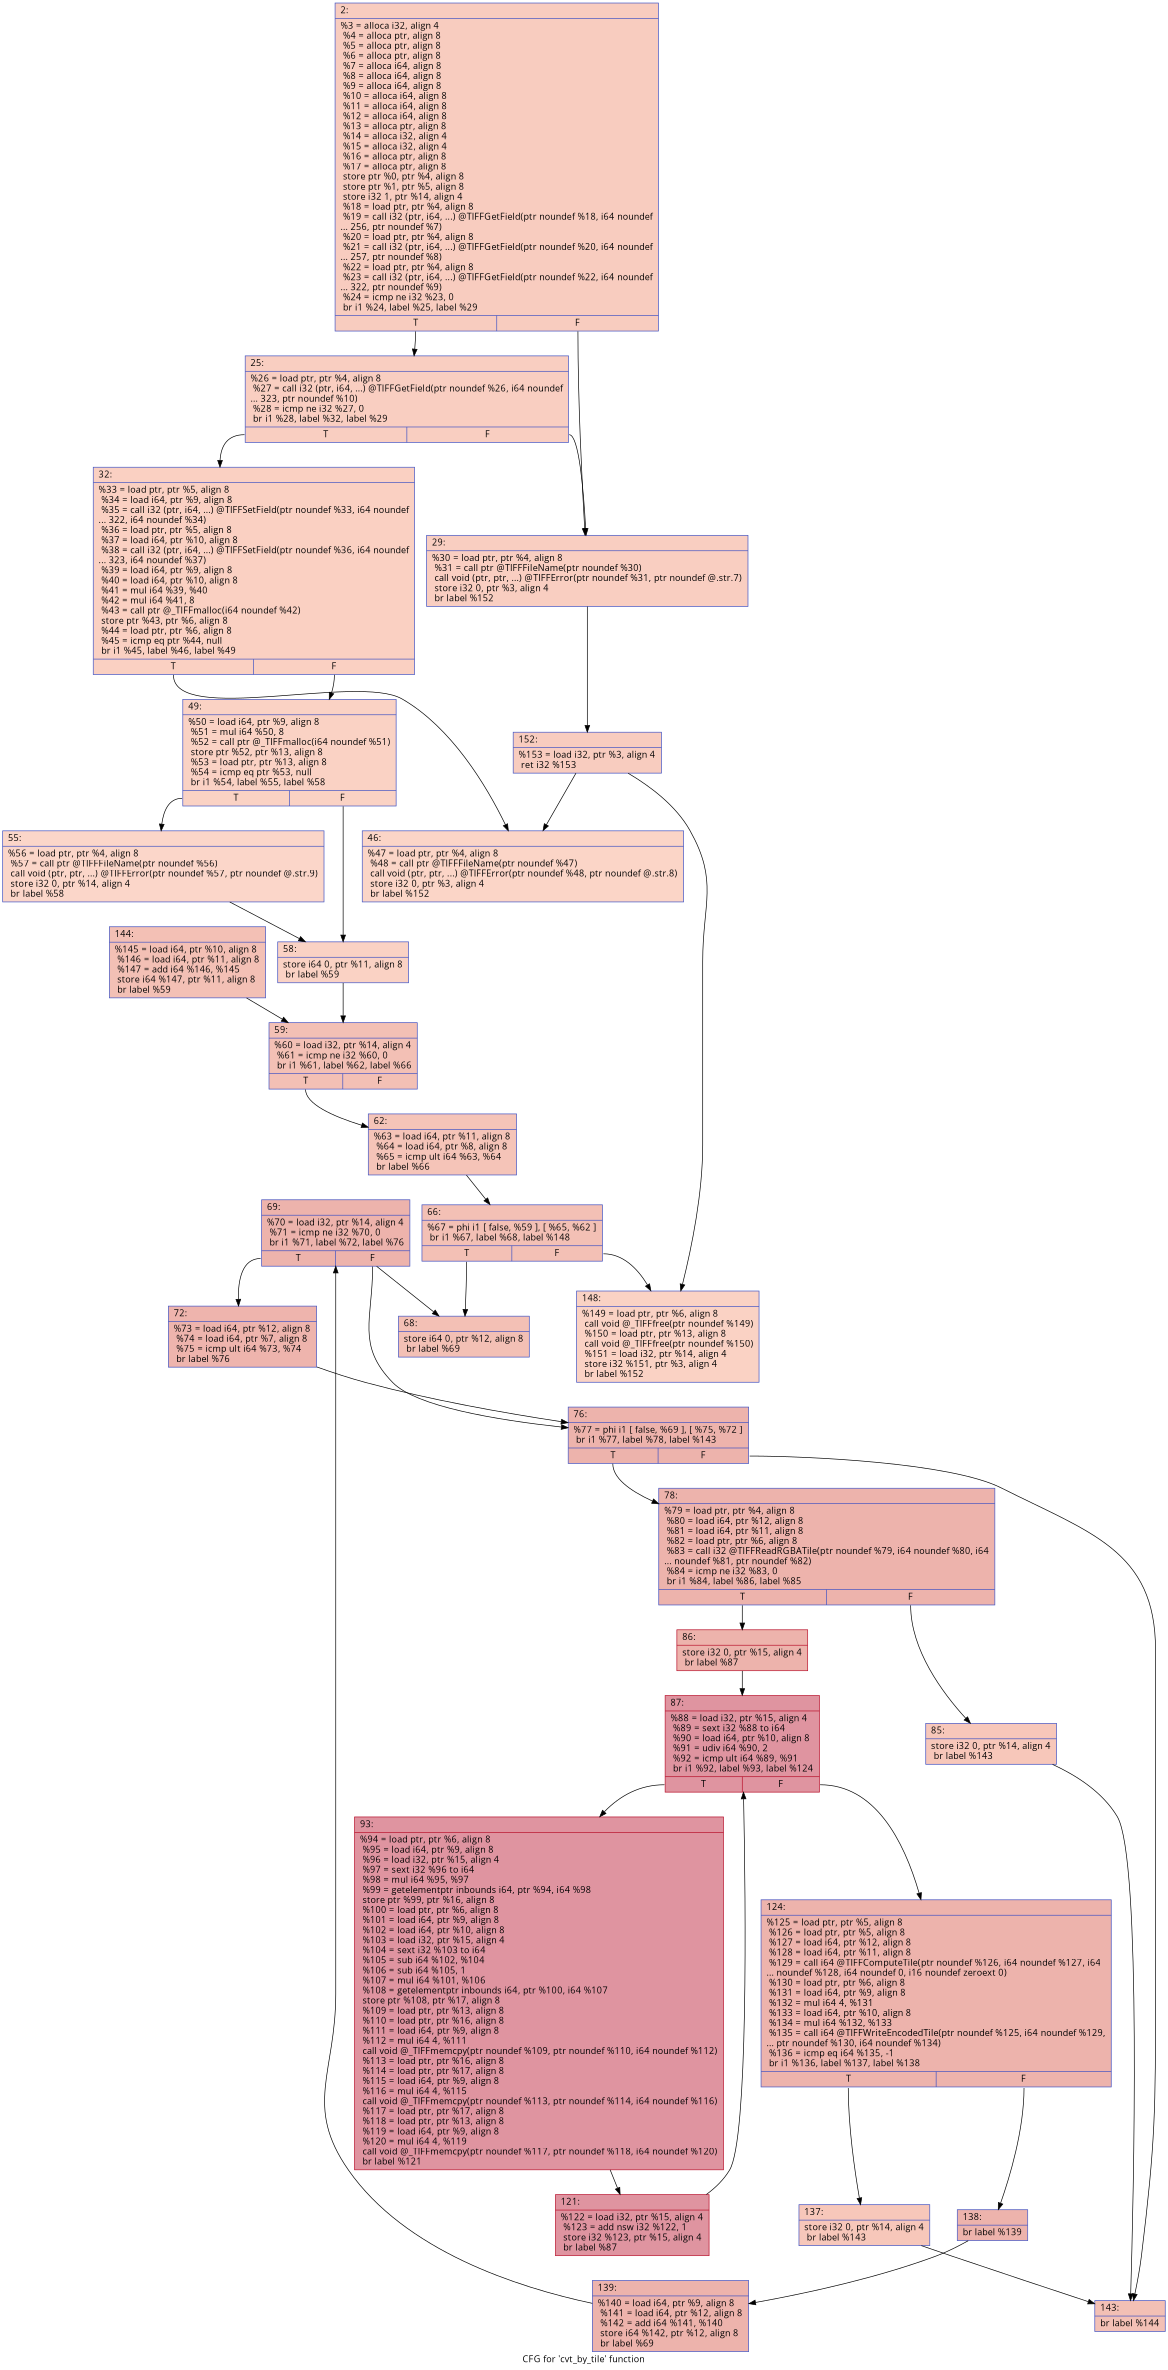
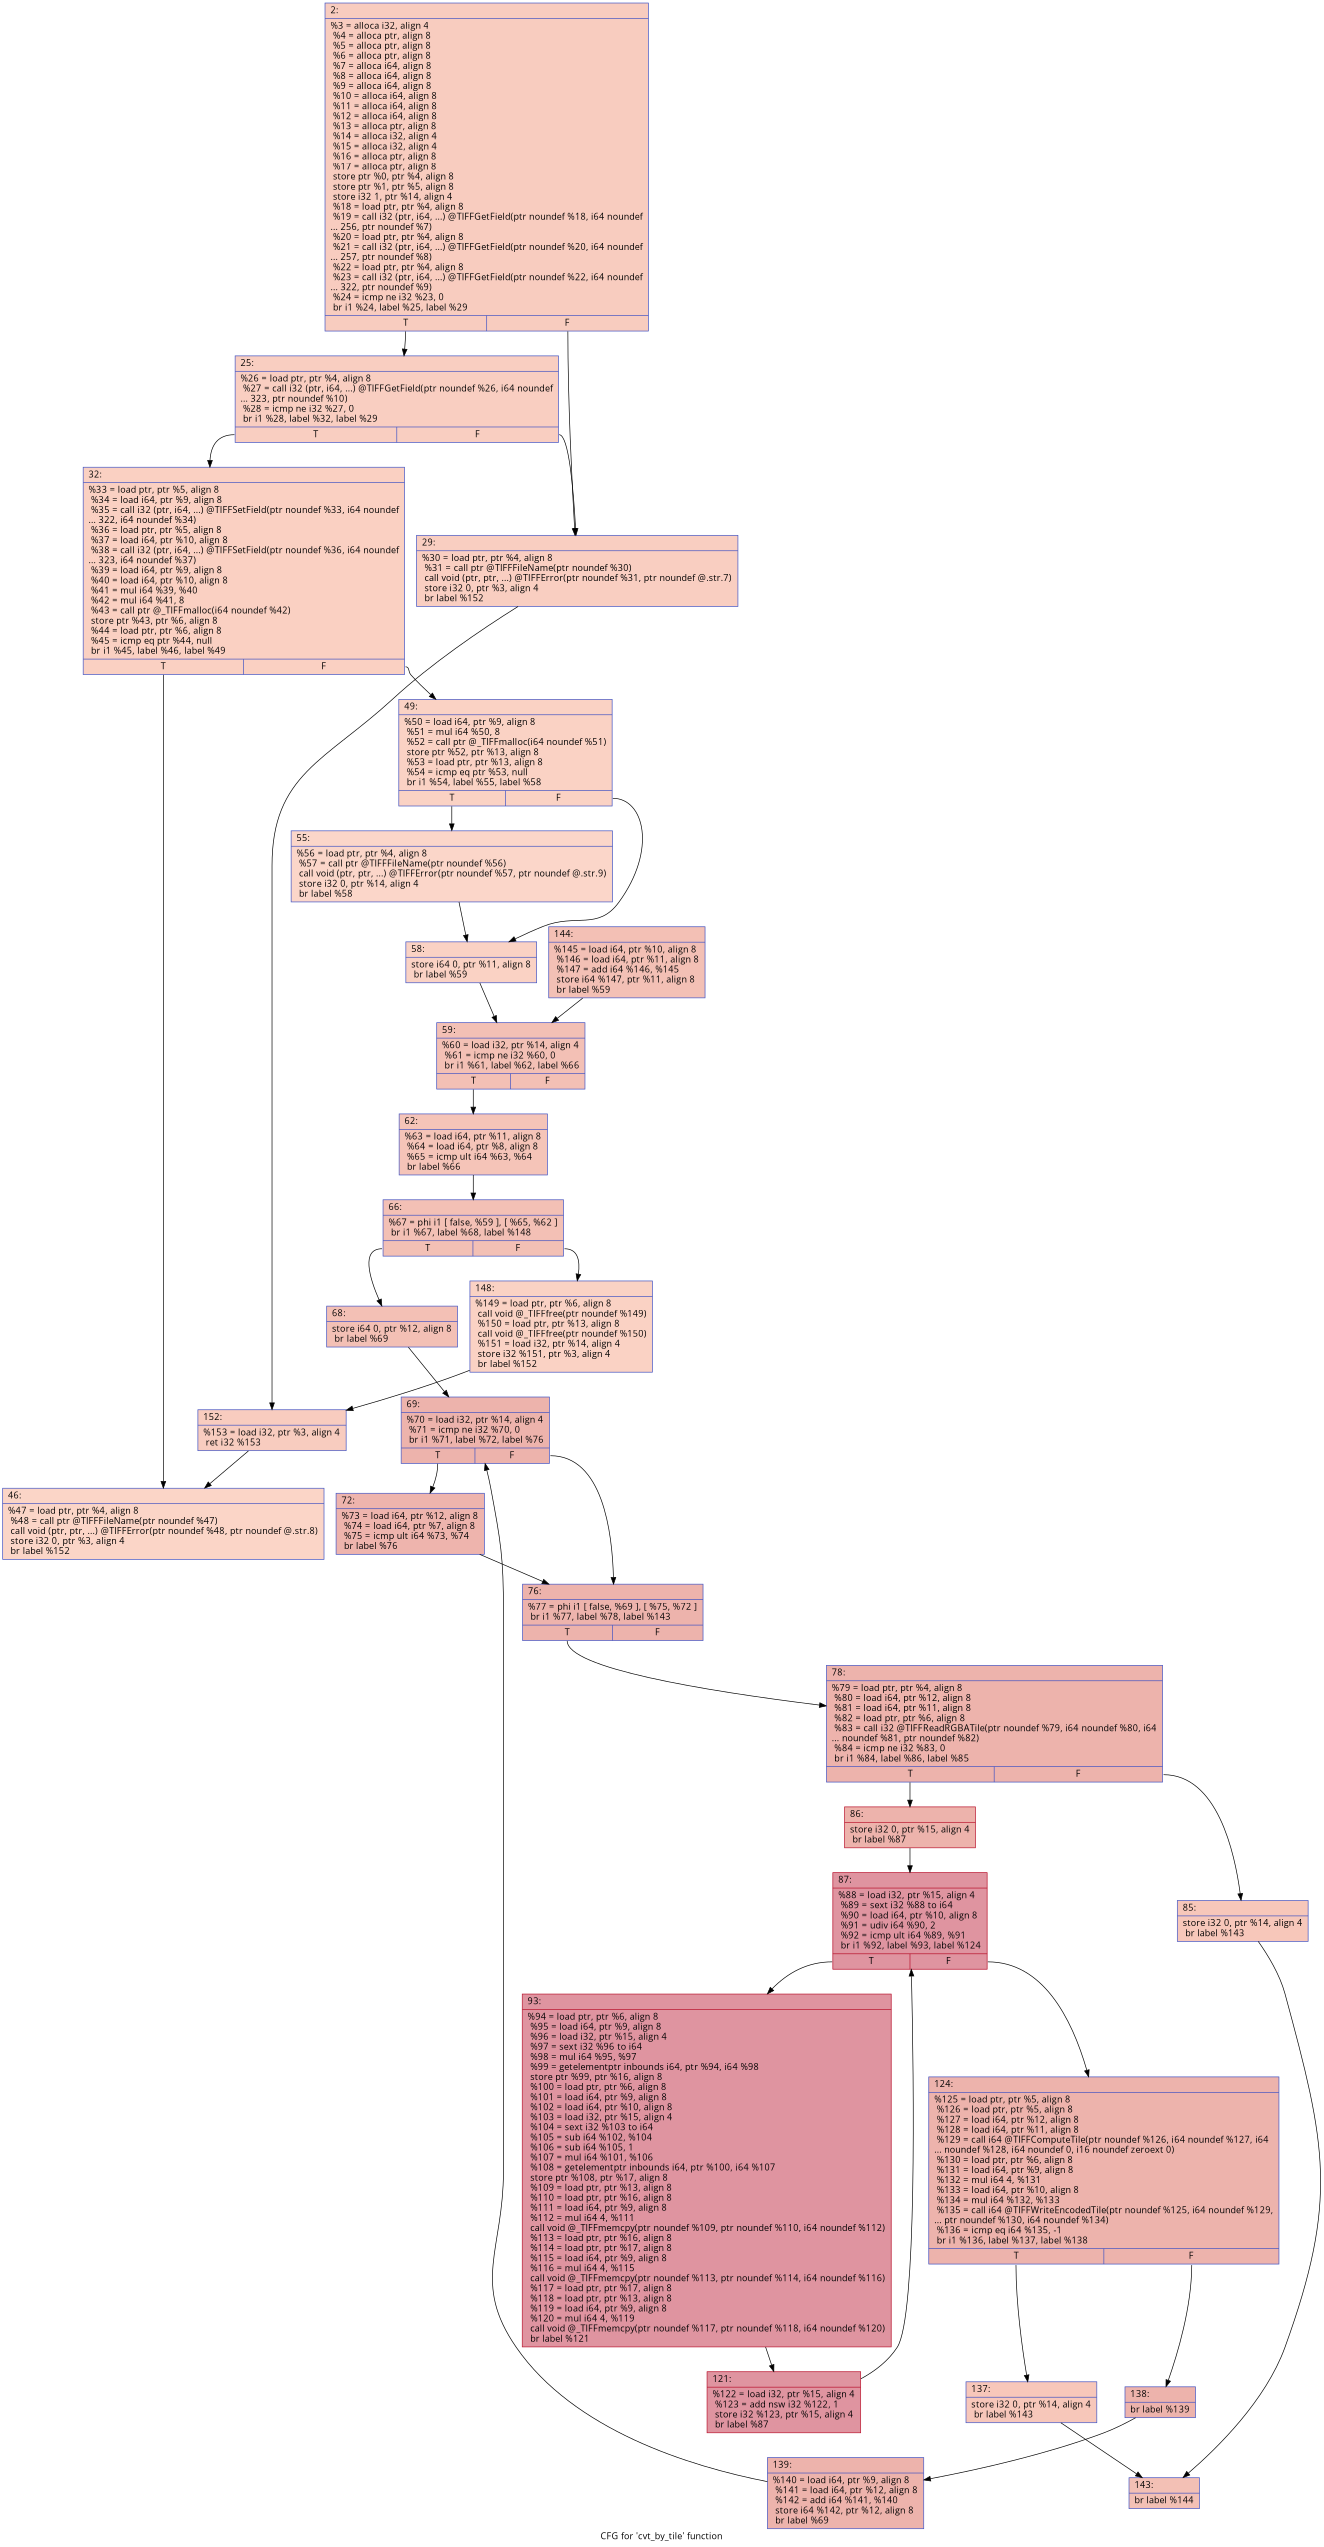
edge "152:" -> "148:": reversed
edge "69:" -> "68:": reversed
edge "76:" -> "143:": removed
